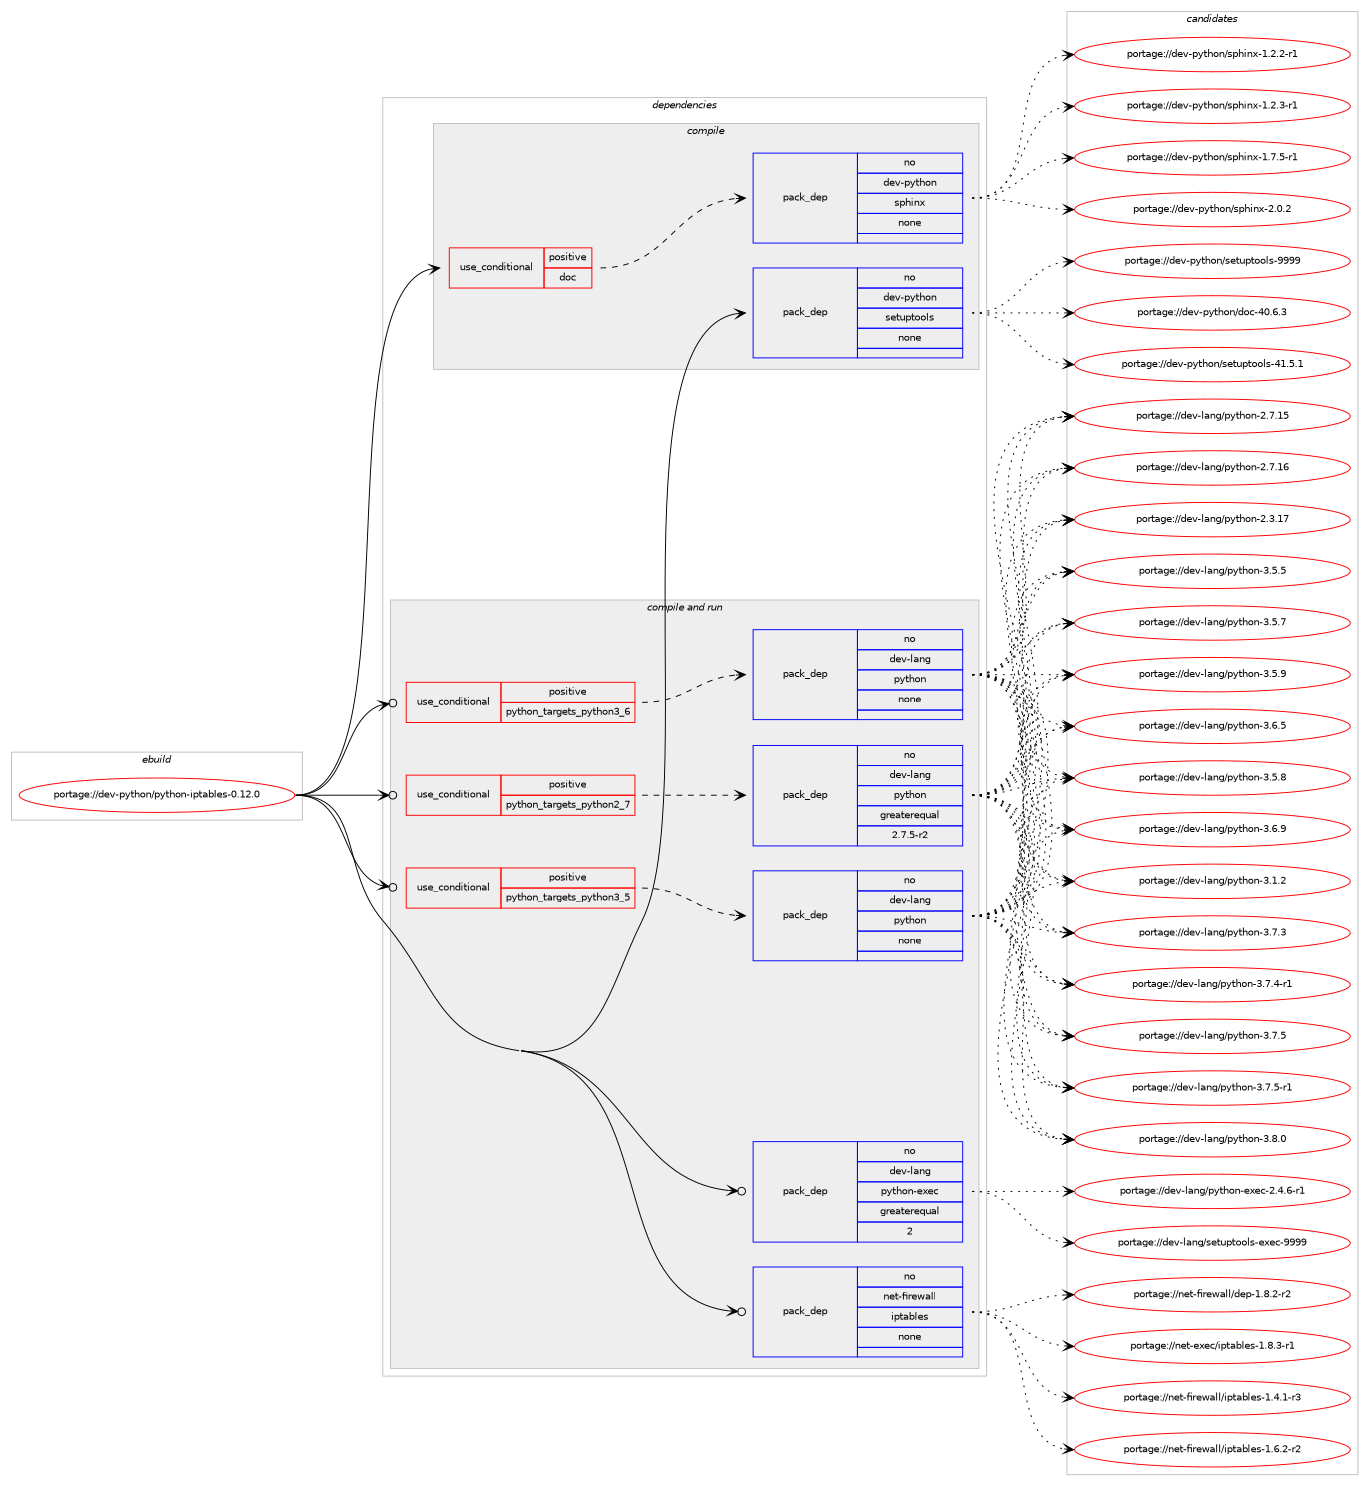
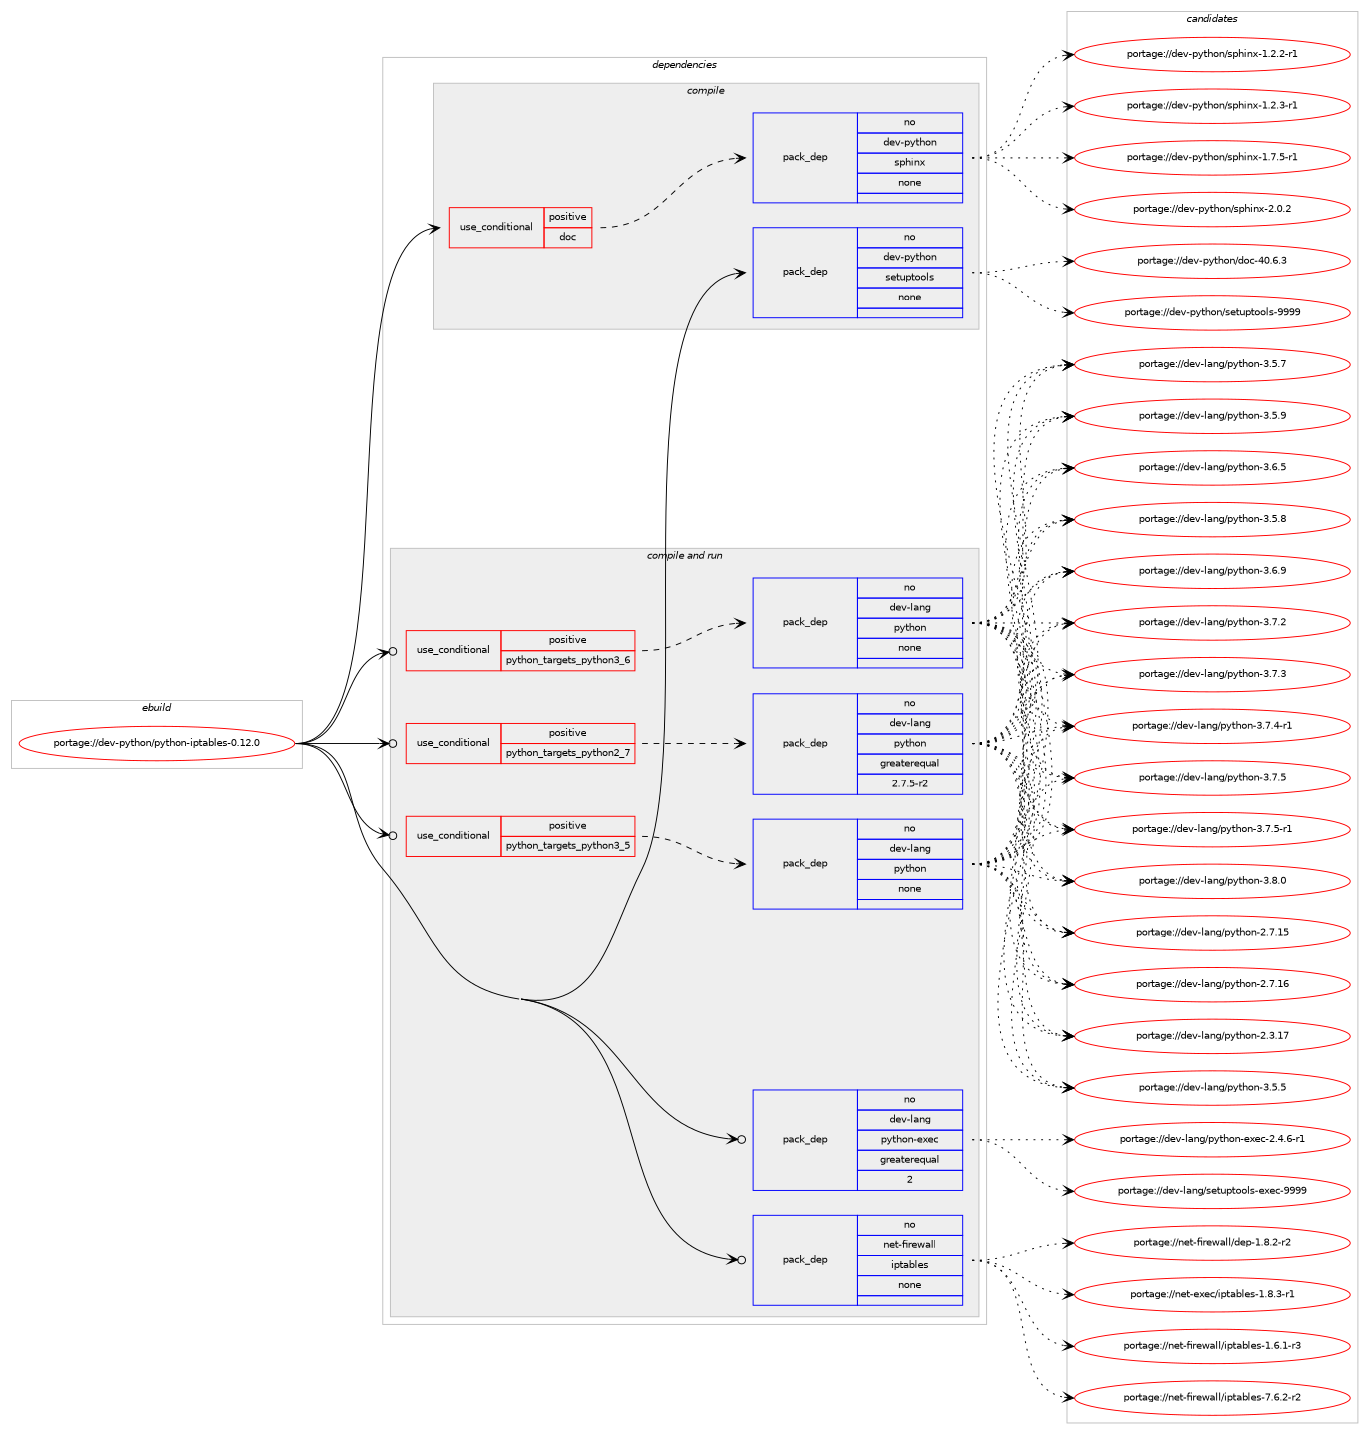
node "portage://dev-python/setuptools-41.5.1": removed
node "portage://dev-lang/python-3.1.2": label "portage://dev-lang/python-3.1.2" -> "portage://dev-lang/python-3.7.2"
node "portage://net-firewall/iptables-1.4.1-r3": label "portage://net-firewall/iptables-1.4.1-r3" -> "portage://net-firewall/iptables-1.6.1-r3"
node "portage://net-firewall/iptables-1.6.2-r2": label "portage://net-firewall/iptables-1.6.2-r2" -> "portage://net-firewall/iptables-7.6.2-r2"
